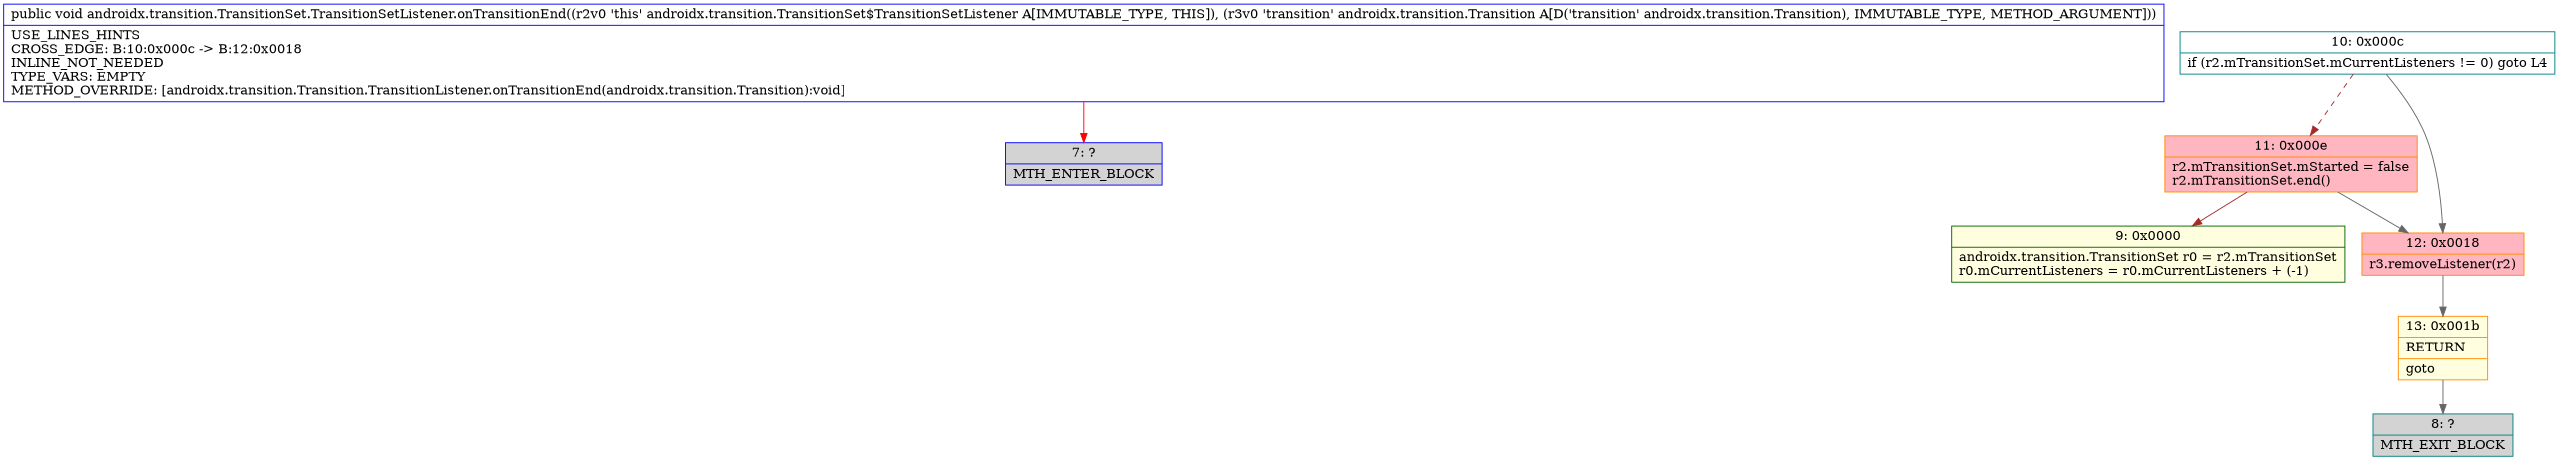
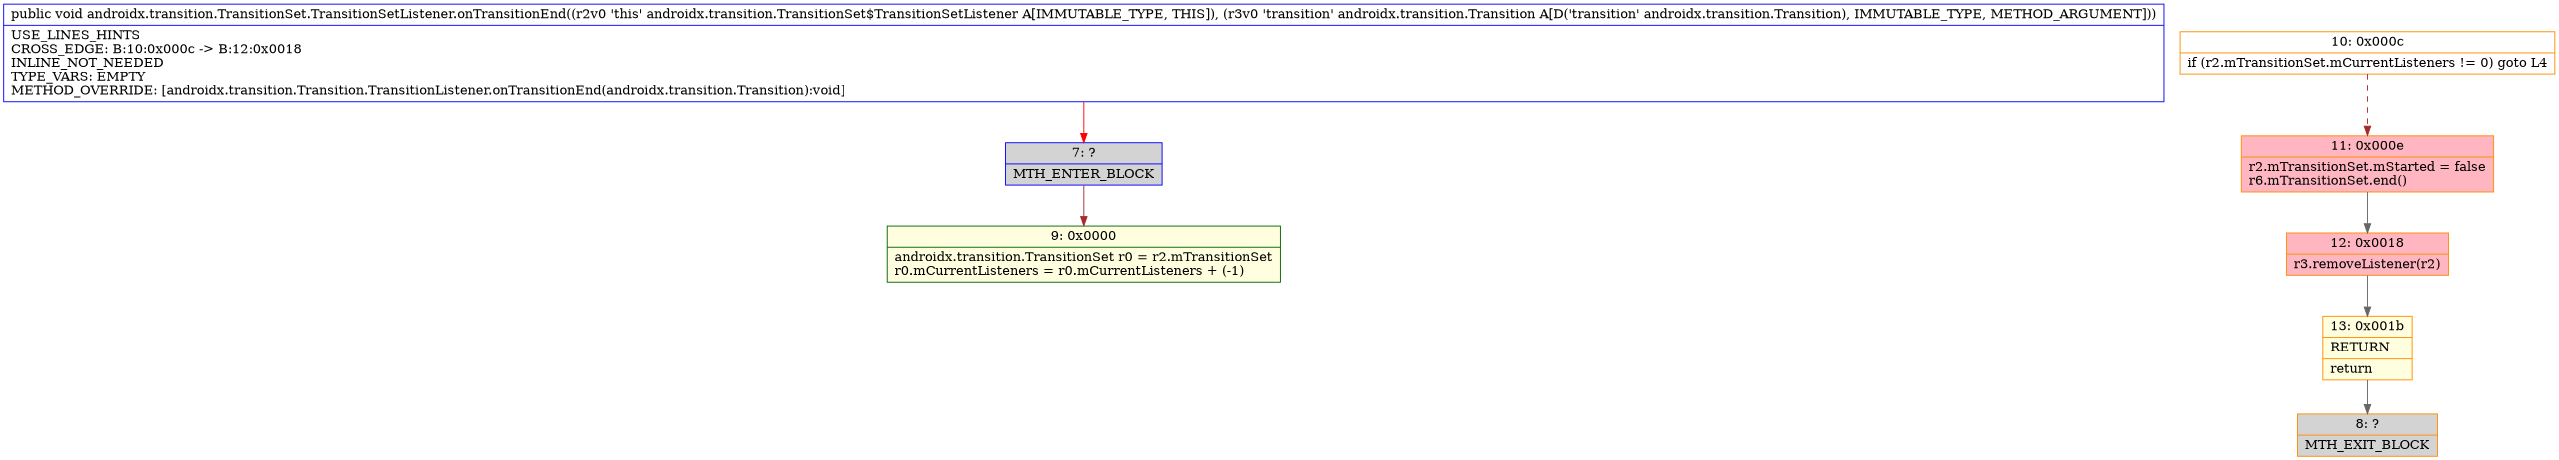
node "10: 0x000c": color teal -> darkorange
edge "10: 0x000c" -> "12: 0x0018": removed
node "11: 0x000e": text "r2.mTransitionSet.end()" -> "r6.mTransitionSet.end()"
edge "11: 0x000e" -> "9: 0x0000": now "7: ?" -> "9: 0x0000"
node "13: 0x001b": text "goto" -> "return"
node "8: ?": color teal -> darkorange
